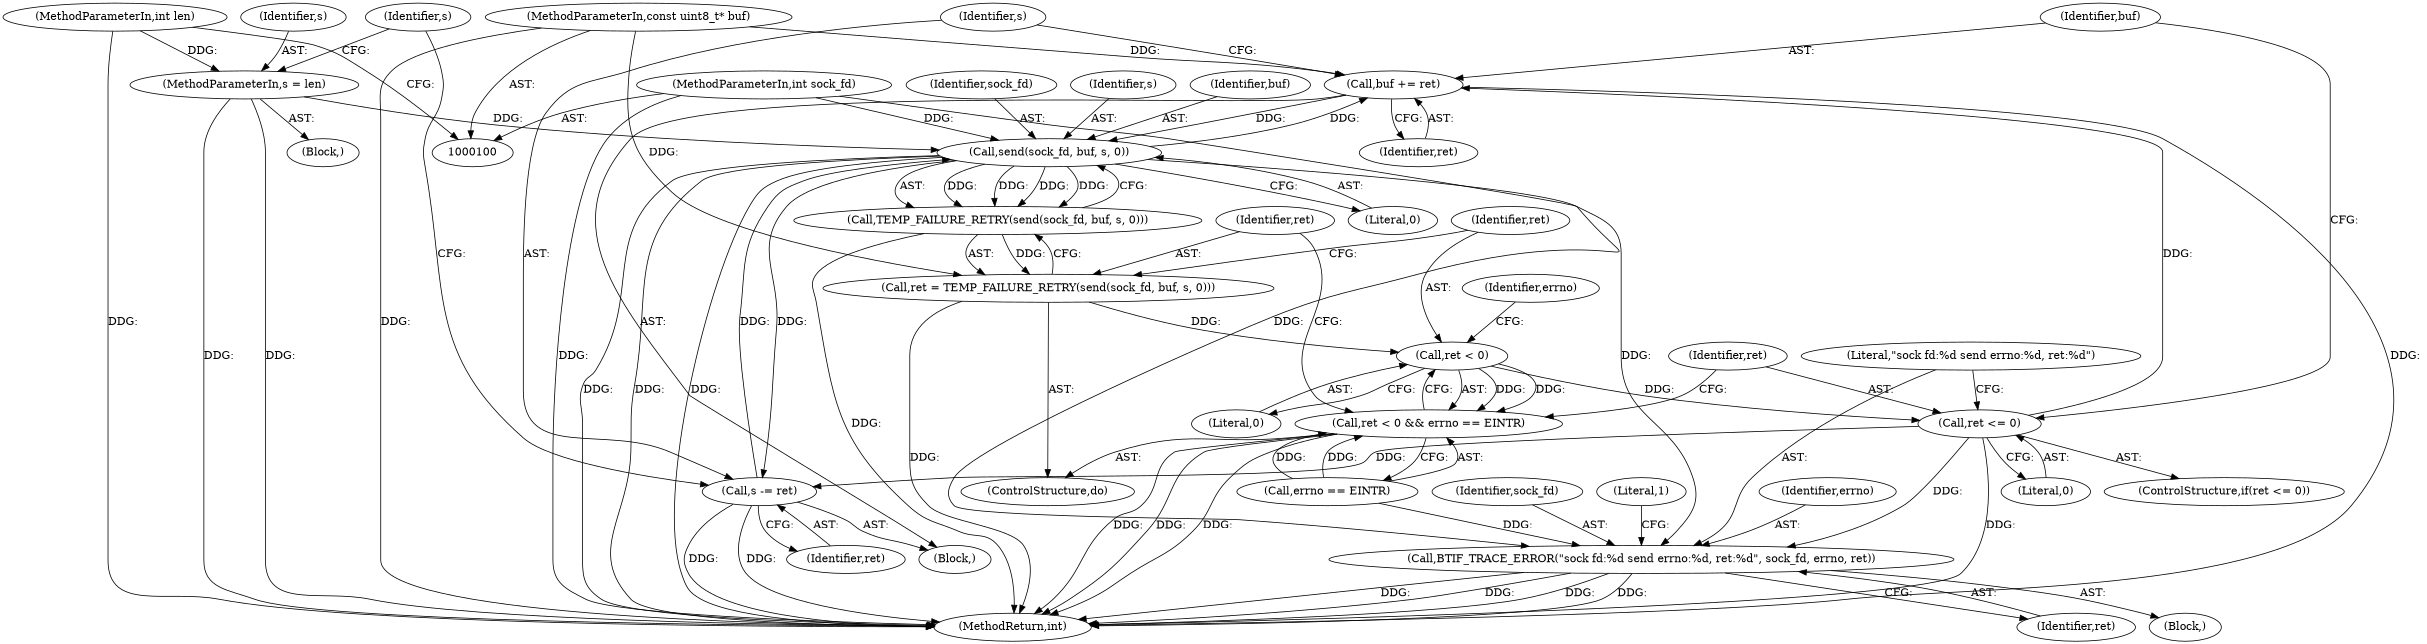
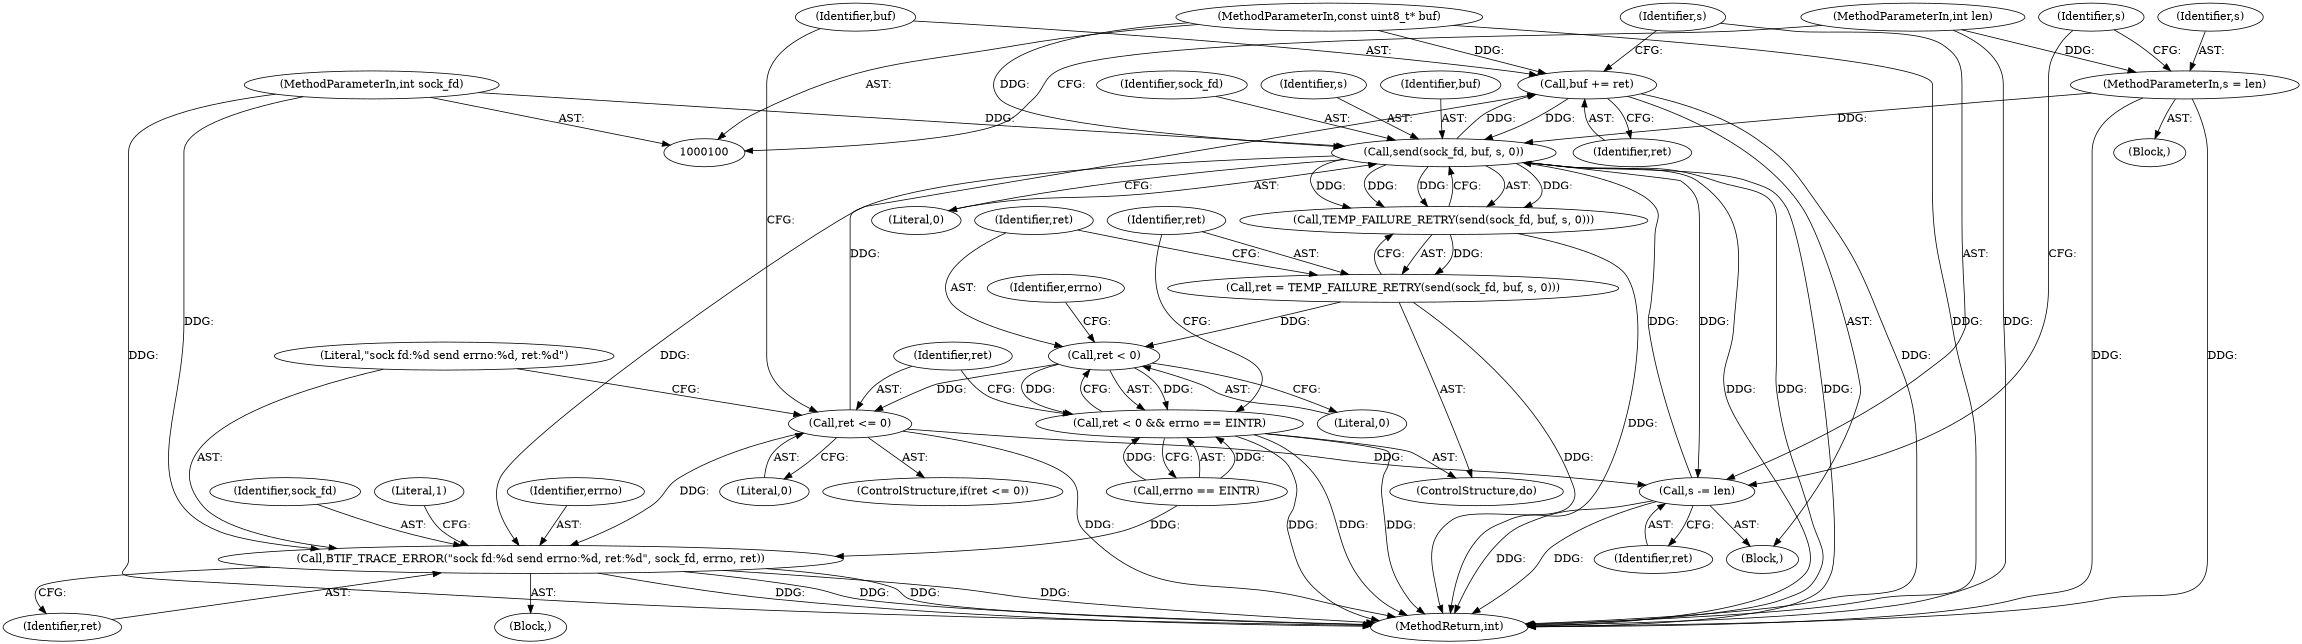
edge "(MethodParameterIn,const uint8_t* buf)" -> "(Call,ret = TEMP_FAILURE_RETRY(send(sock_fd, buf, s, 0)))": now "(MethodParameterIn,const uint8_t* buf)" -> "(Call,send(sock_fd, buf, s, 0))"
node "(Call,s -= ret)": label "(Call,s -= ret)" -> "(Call,s -= len)"
